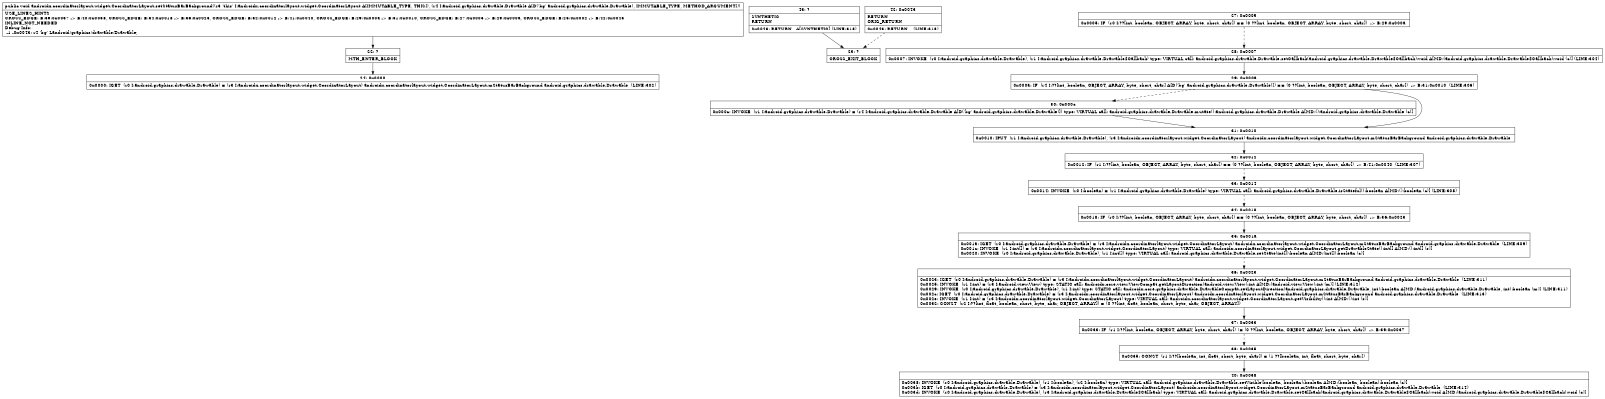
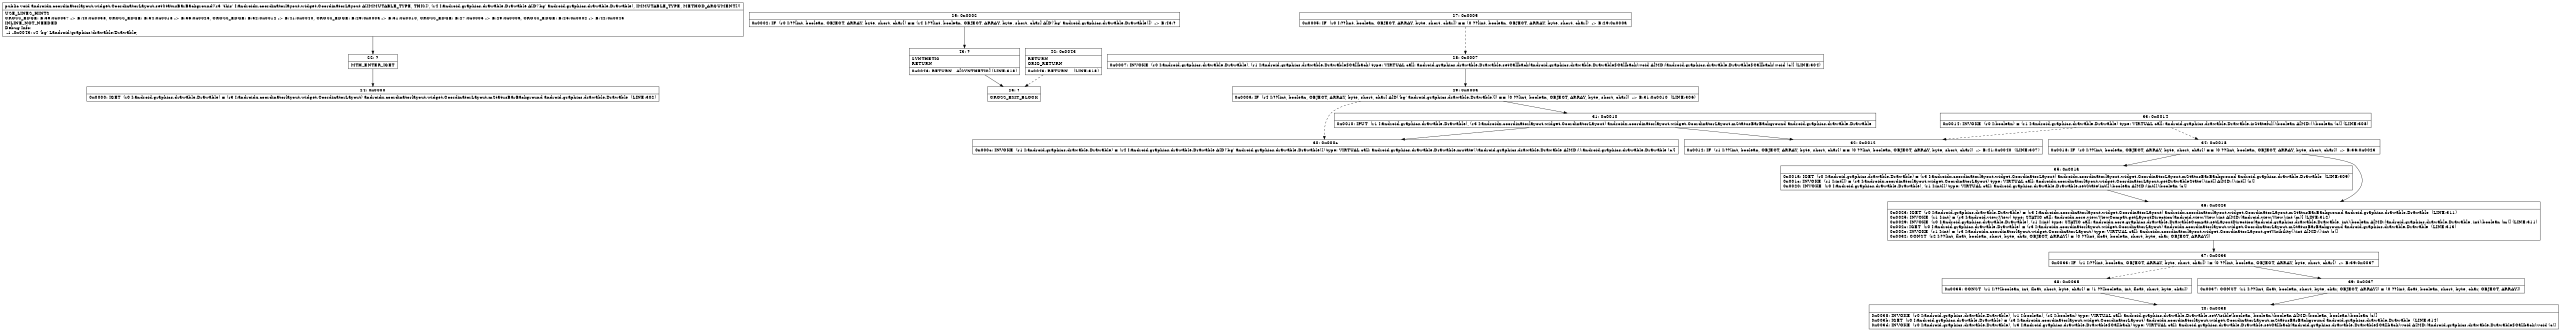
node "25: 0x0002": added
node "22: ?": text "MTH_ENTER_BLOCK" -> "MTH_ENTER_IGET"
edge "30: 0x000c" -> "31: 0x0010": reversed
edge "34: 0x0018" -> "36: 0x0023": added
edge "32: 0x0012" -> "33: 0x0014": reversed
edge "35: 0x001a" -> "36: 0x0023": style dashed -> solid
node "39: 0x0037": added
